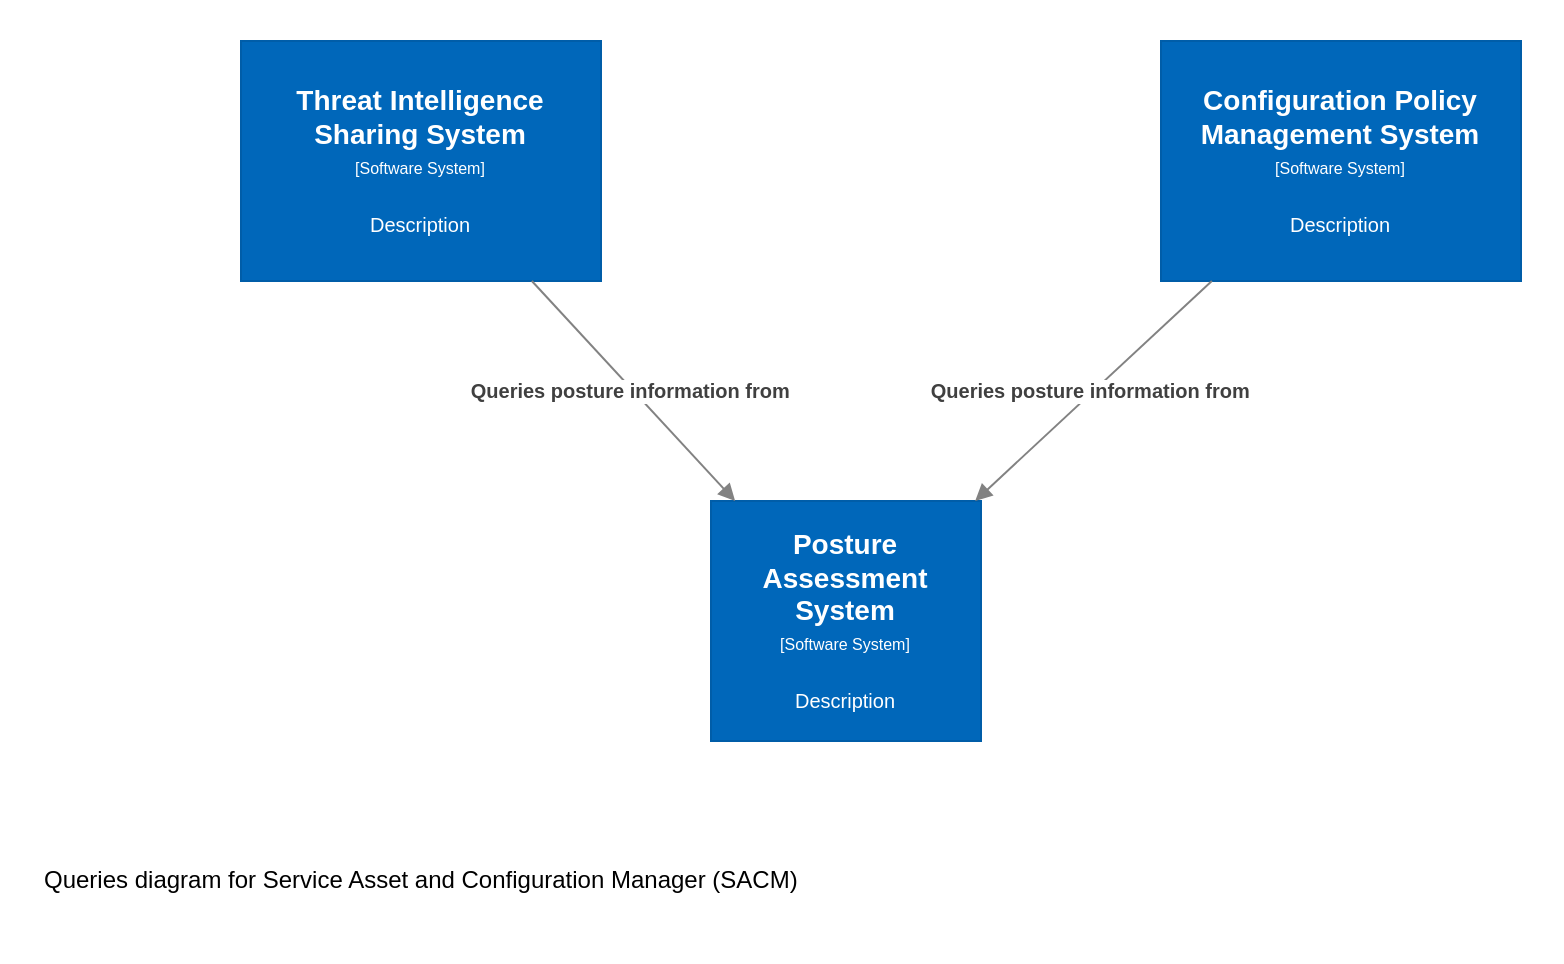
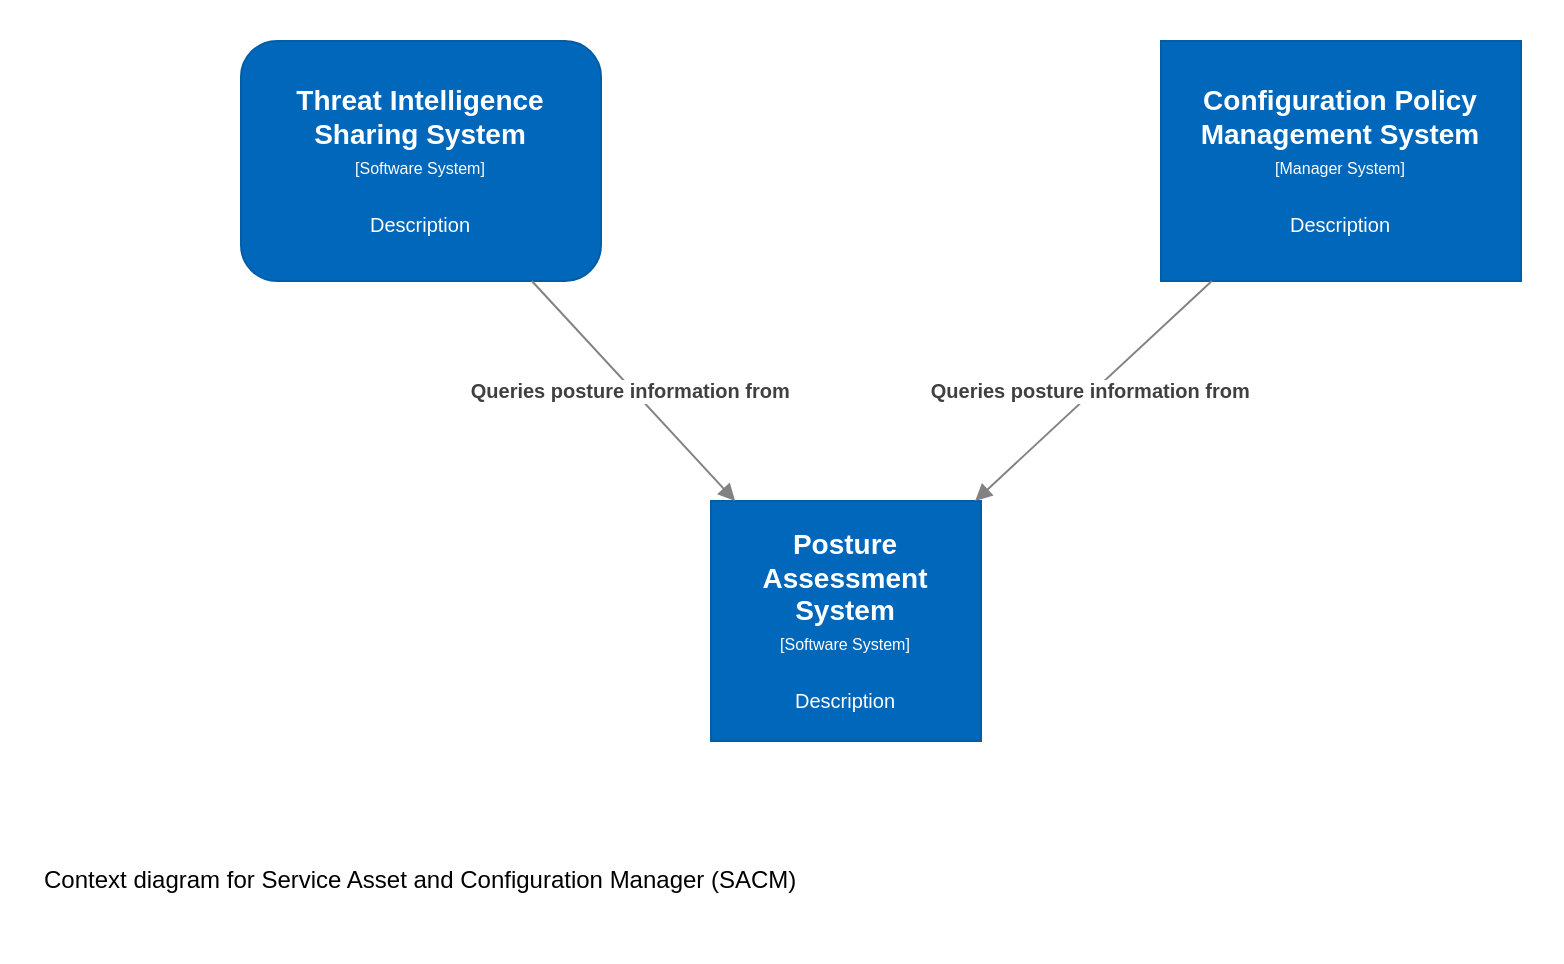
node "Threat Intelligence Sharing System [Software System] Description": shape rectangle -> rounded rectangle
node "Configuration Policy Management System [Software System] Description": label "Configuration Policy Management System [Software System] Description" -> "Configuration Policy Management System [Manager System] Description"
node "Queries diagram for Service Asset and Configuration Manager (SACM)": label "Queries diagram for Service Asset and Configuration Manager (SACM)" -> "Context diagram for Service Asset and Configuration Manager (SACM)"
